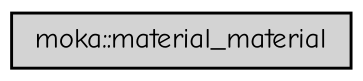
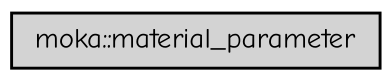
node "moka::material_material": label "moka::material_material" -> "moka::material_parameter"
